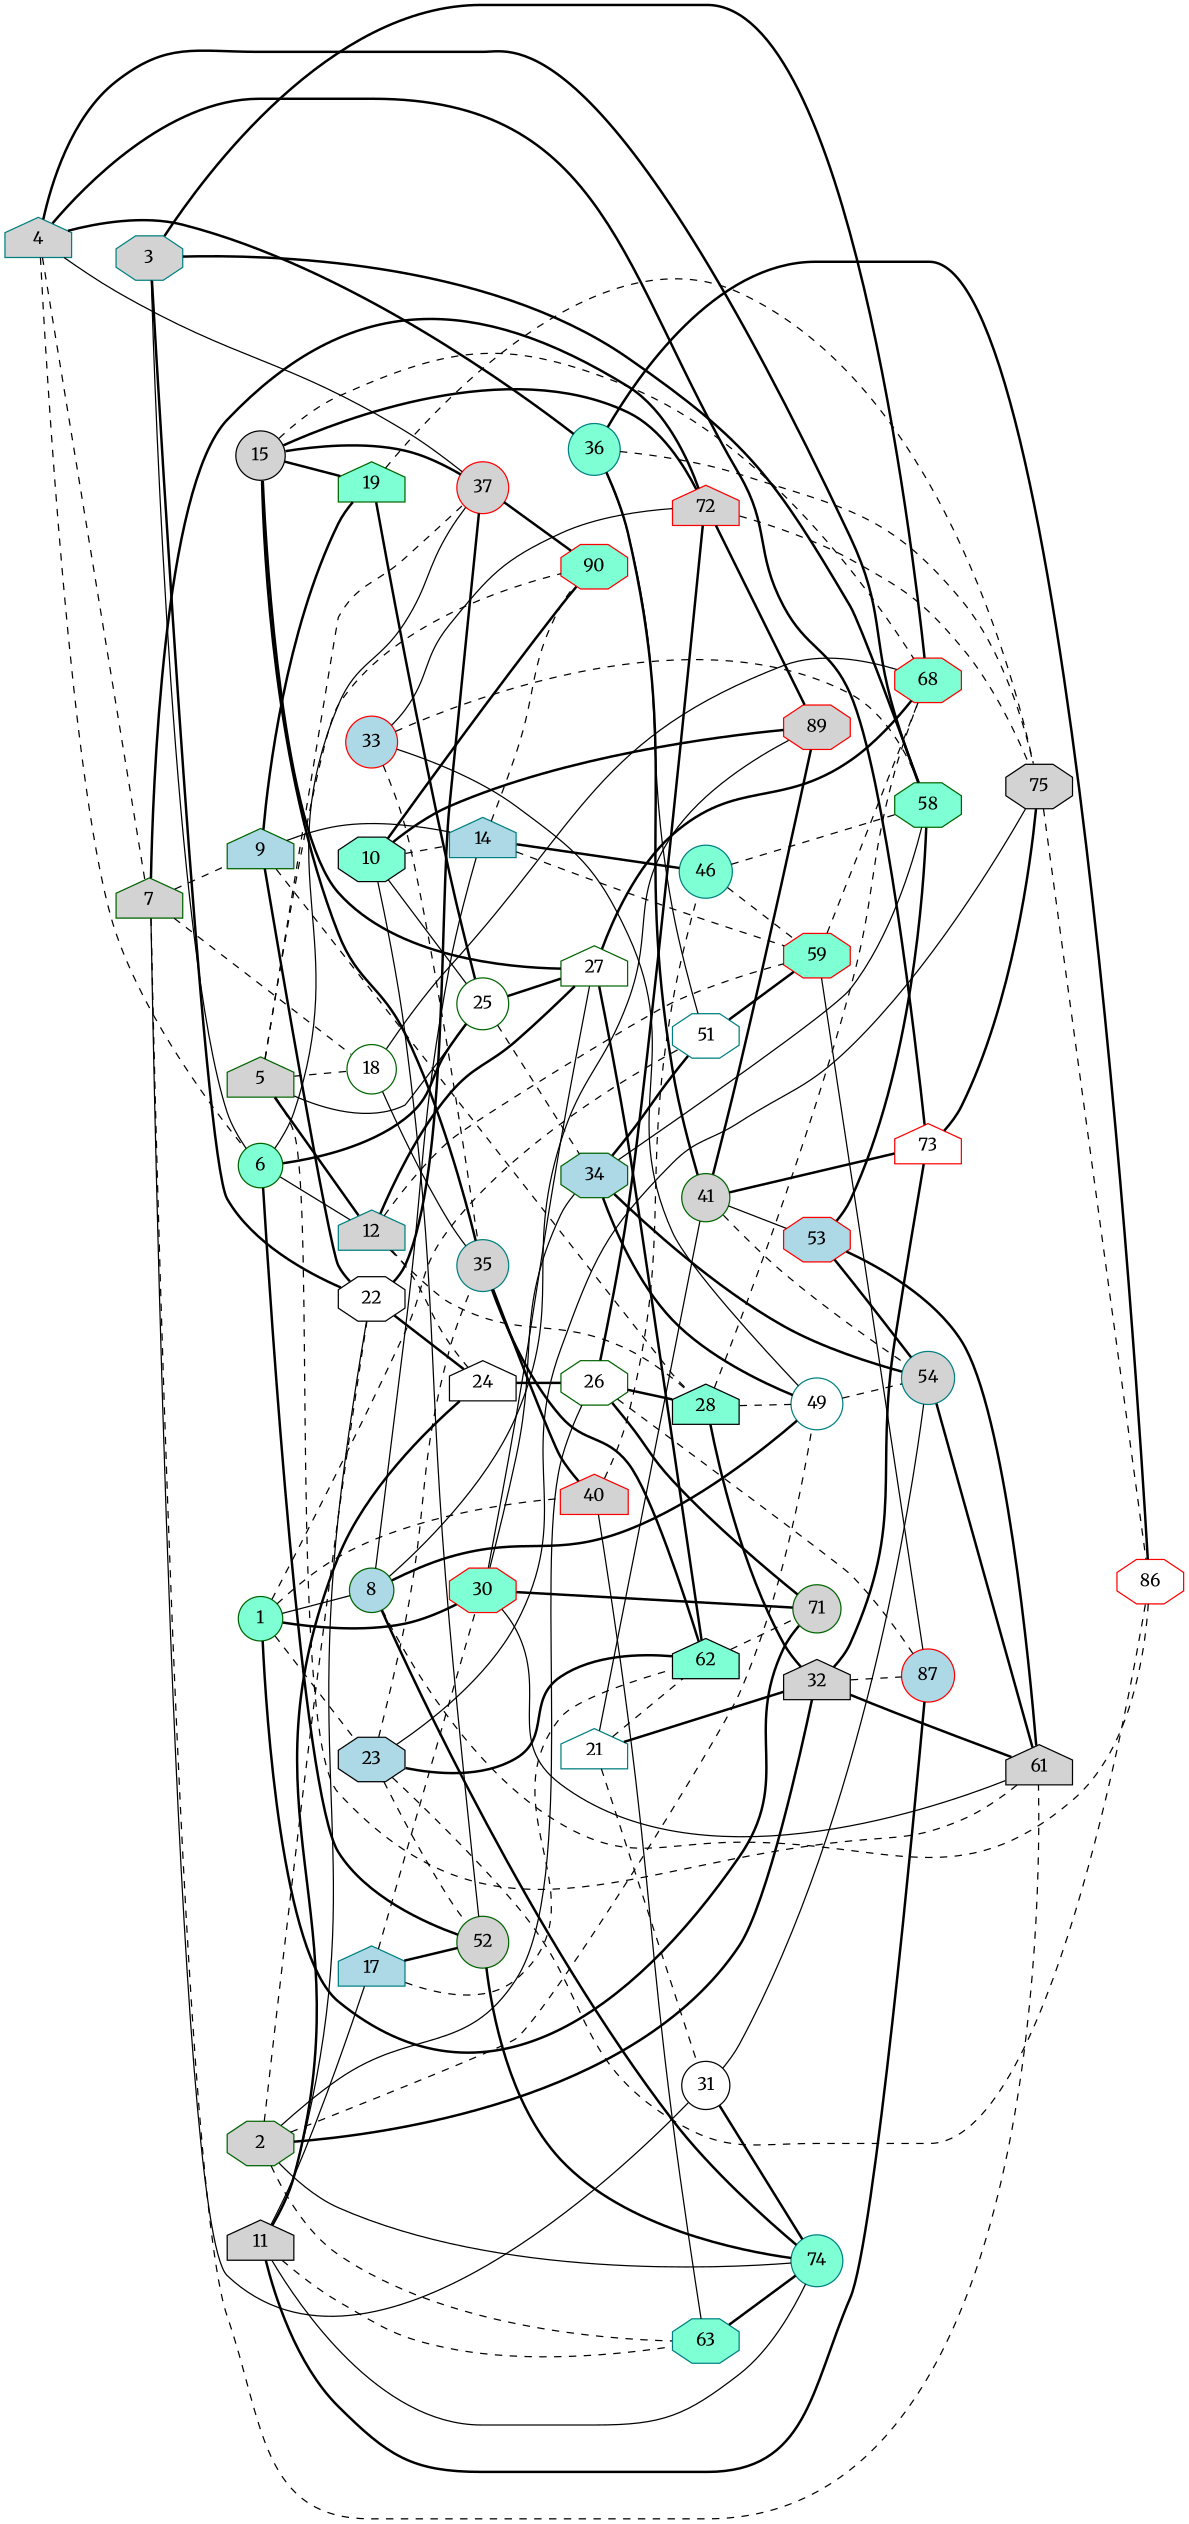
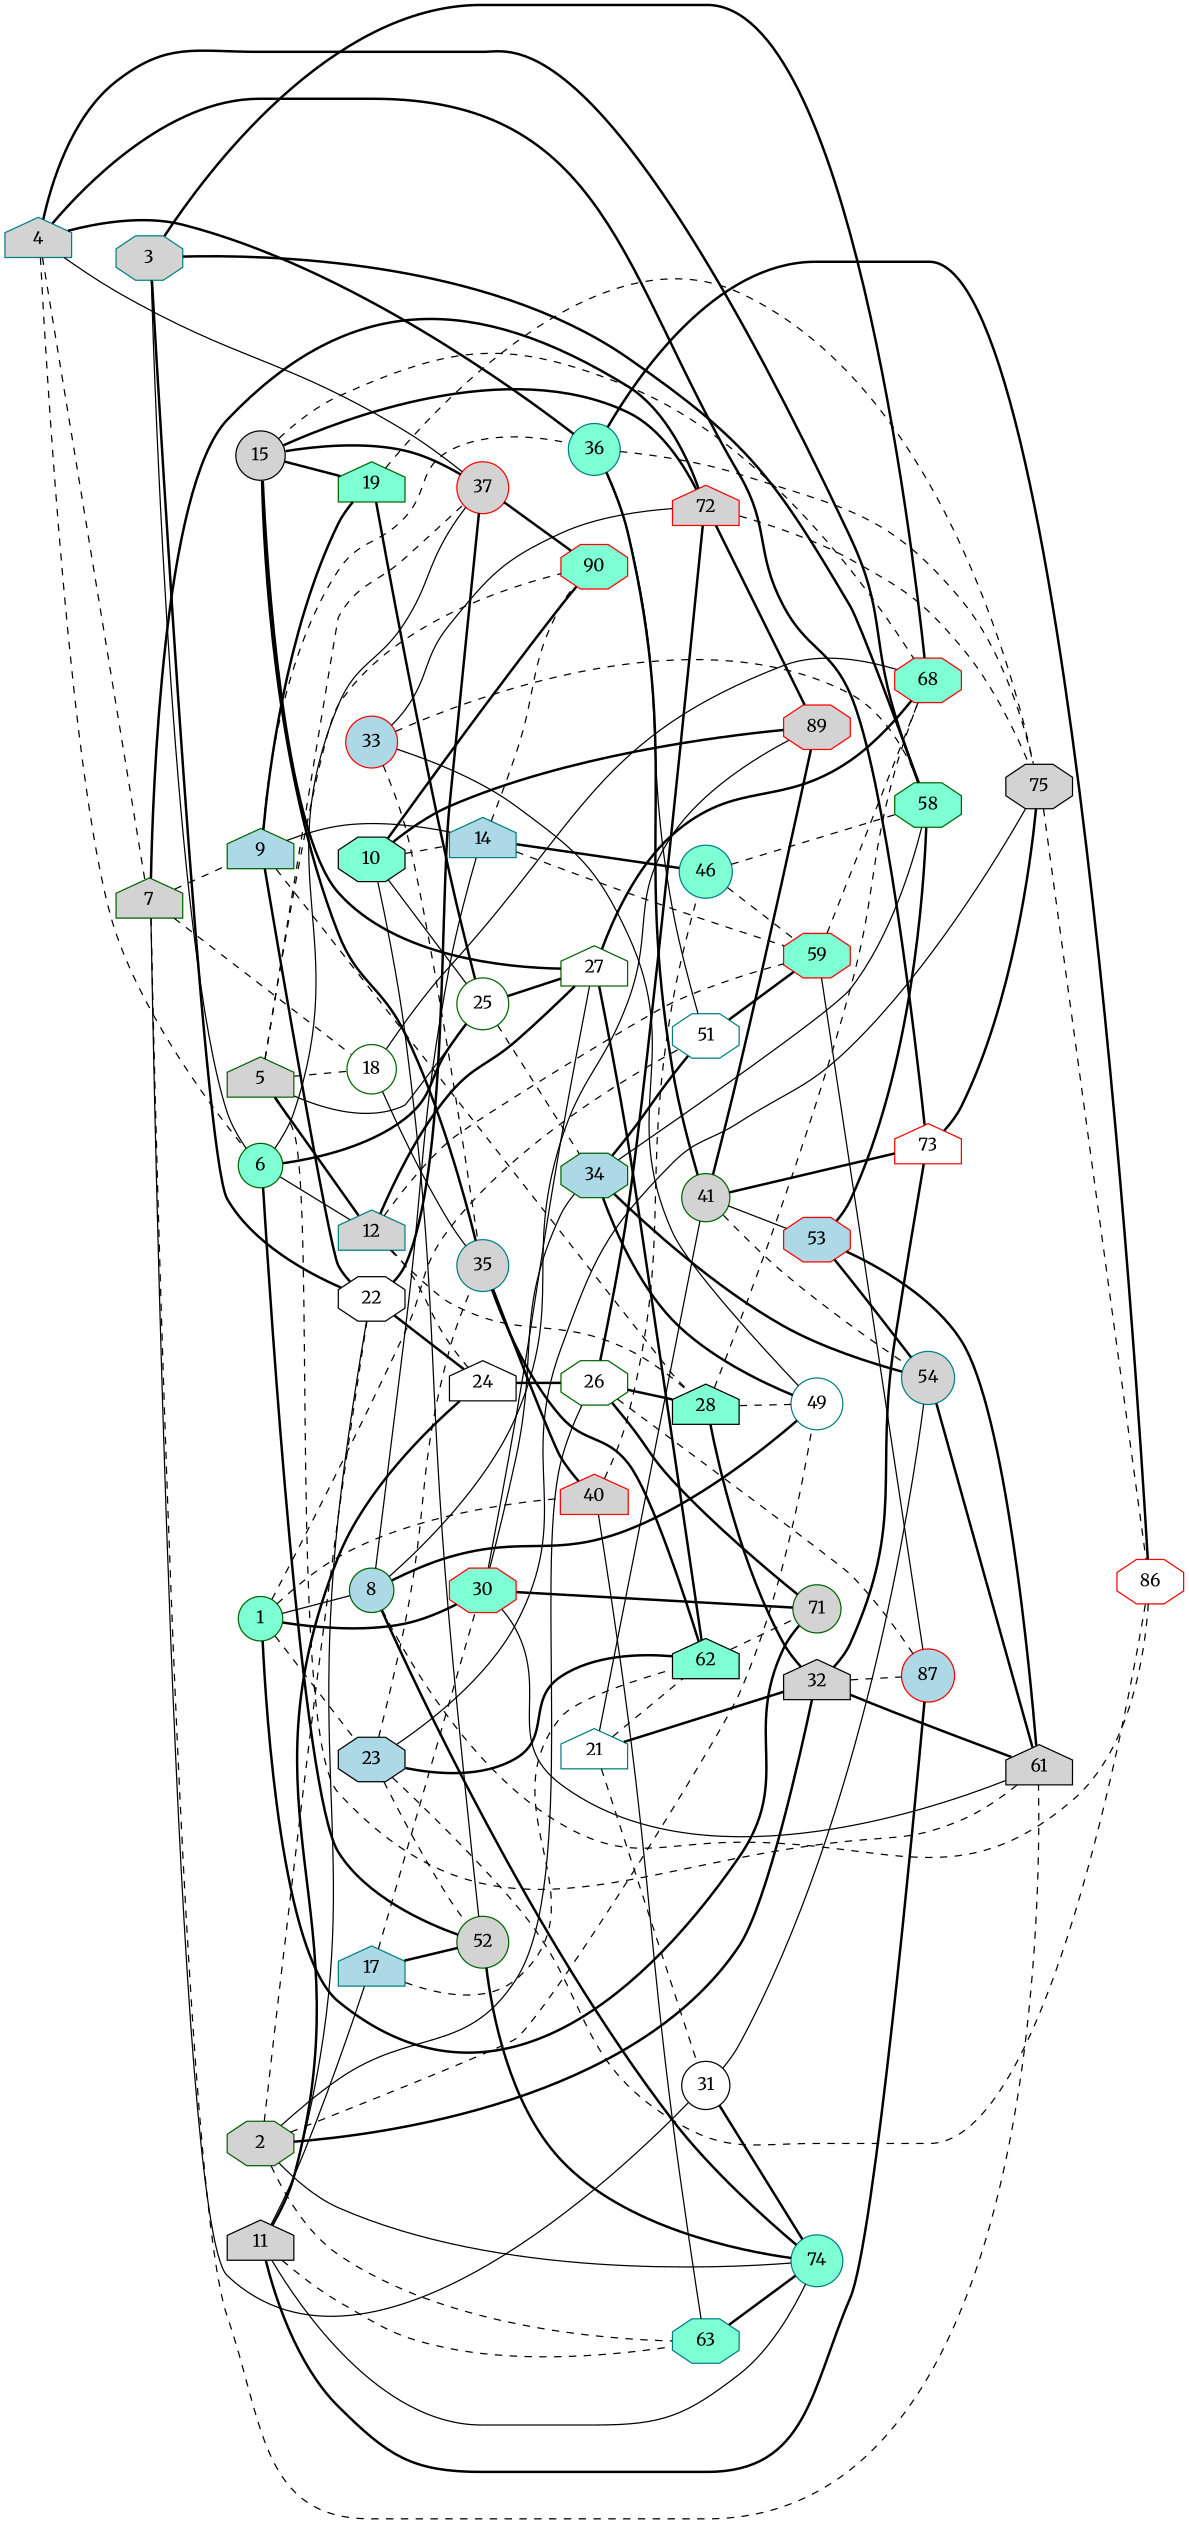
edge "36" -- "9": added
edge "54" -- "49": removed
